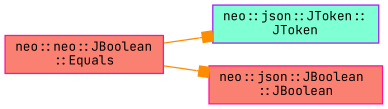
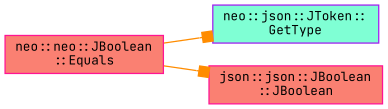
node "neo::json::JToken:: JToken": label "neo::json::JToken:: JToken" -> "neo::json::JToken:: GetType"
node "neo::json::JBoolean ::JBoolean": label "neo::json::JBoolean ::JBoolean" -> "json::json::JBoolean ::JBoolean"
